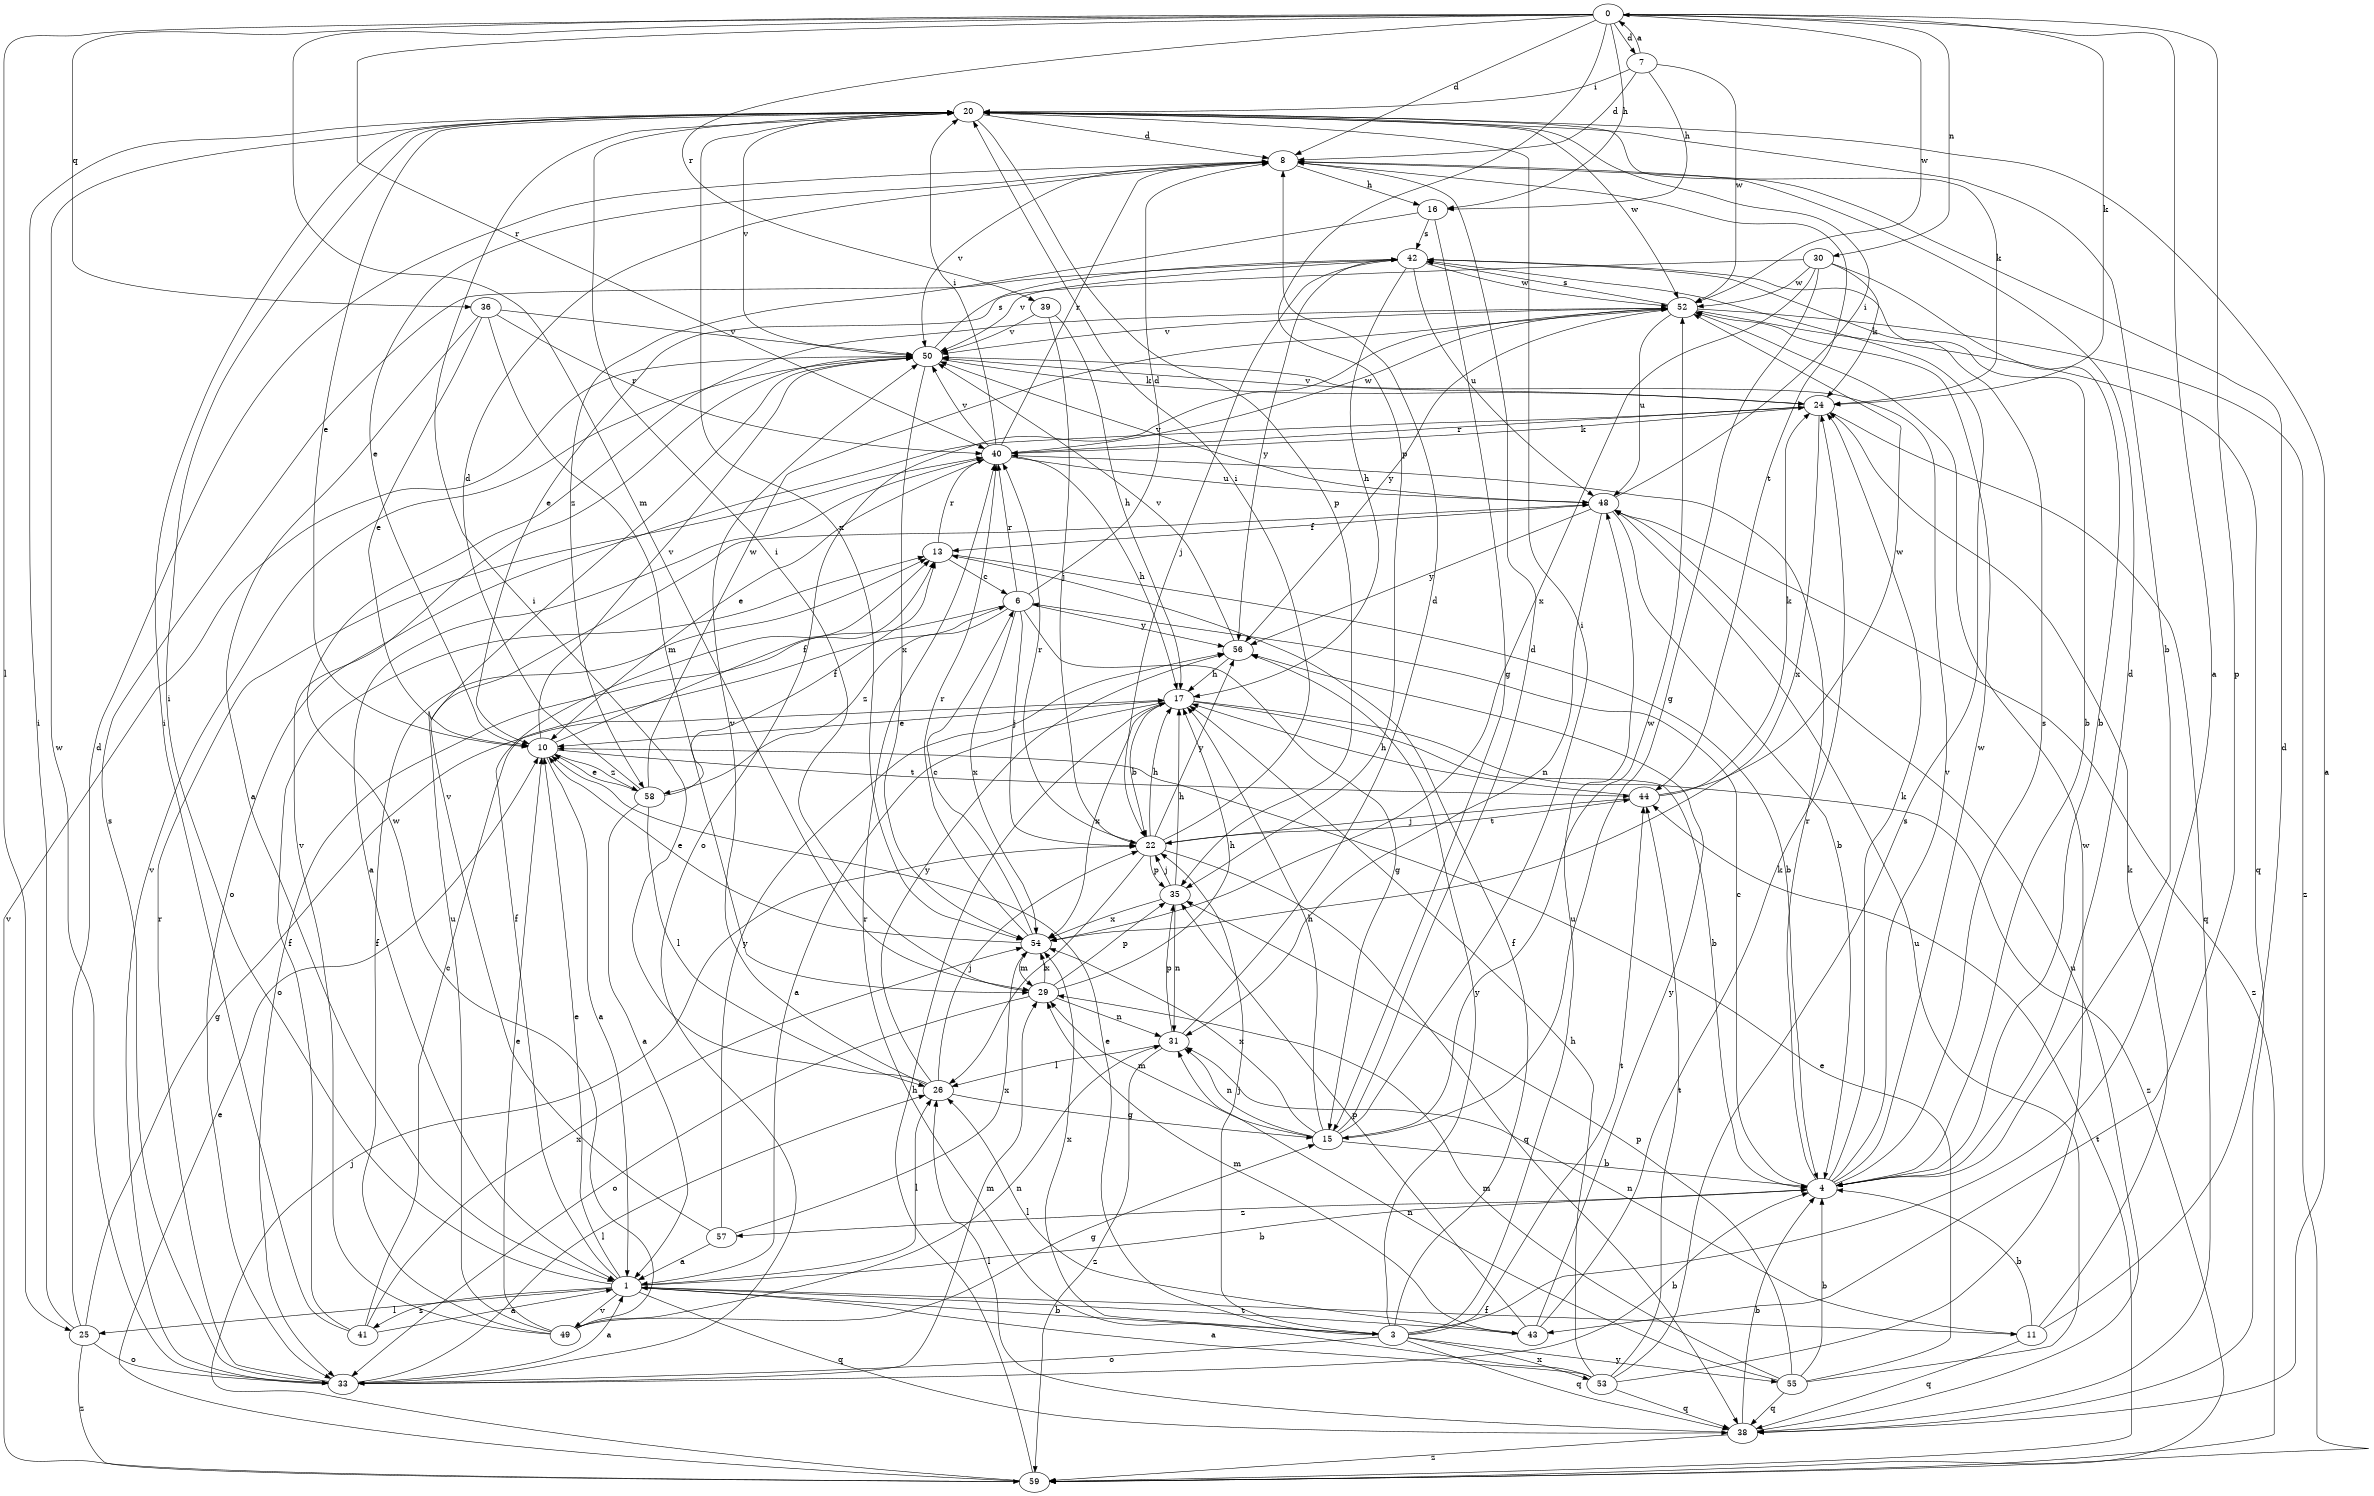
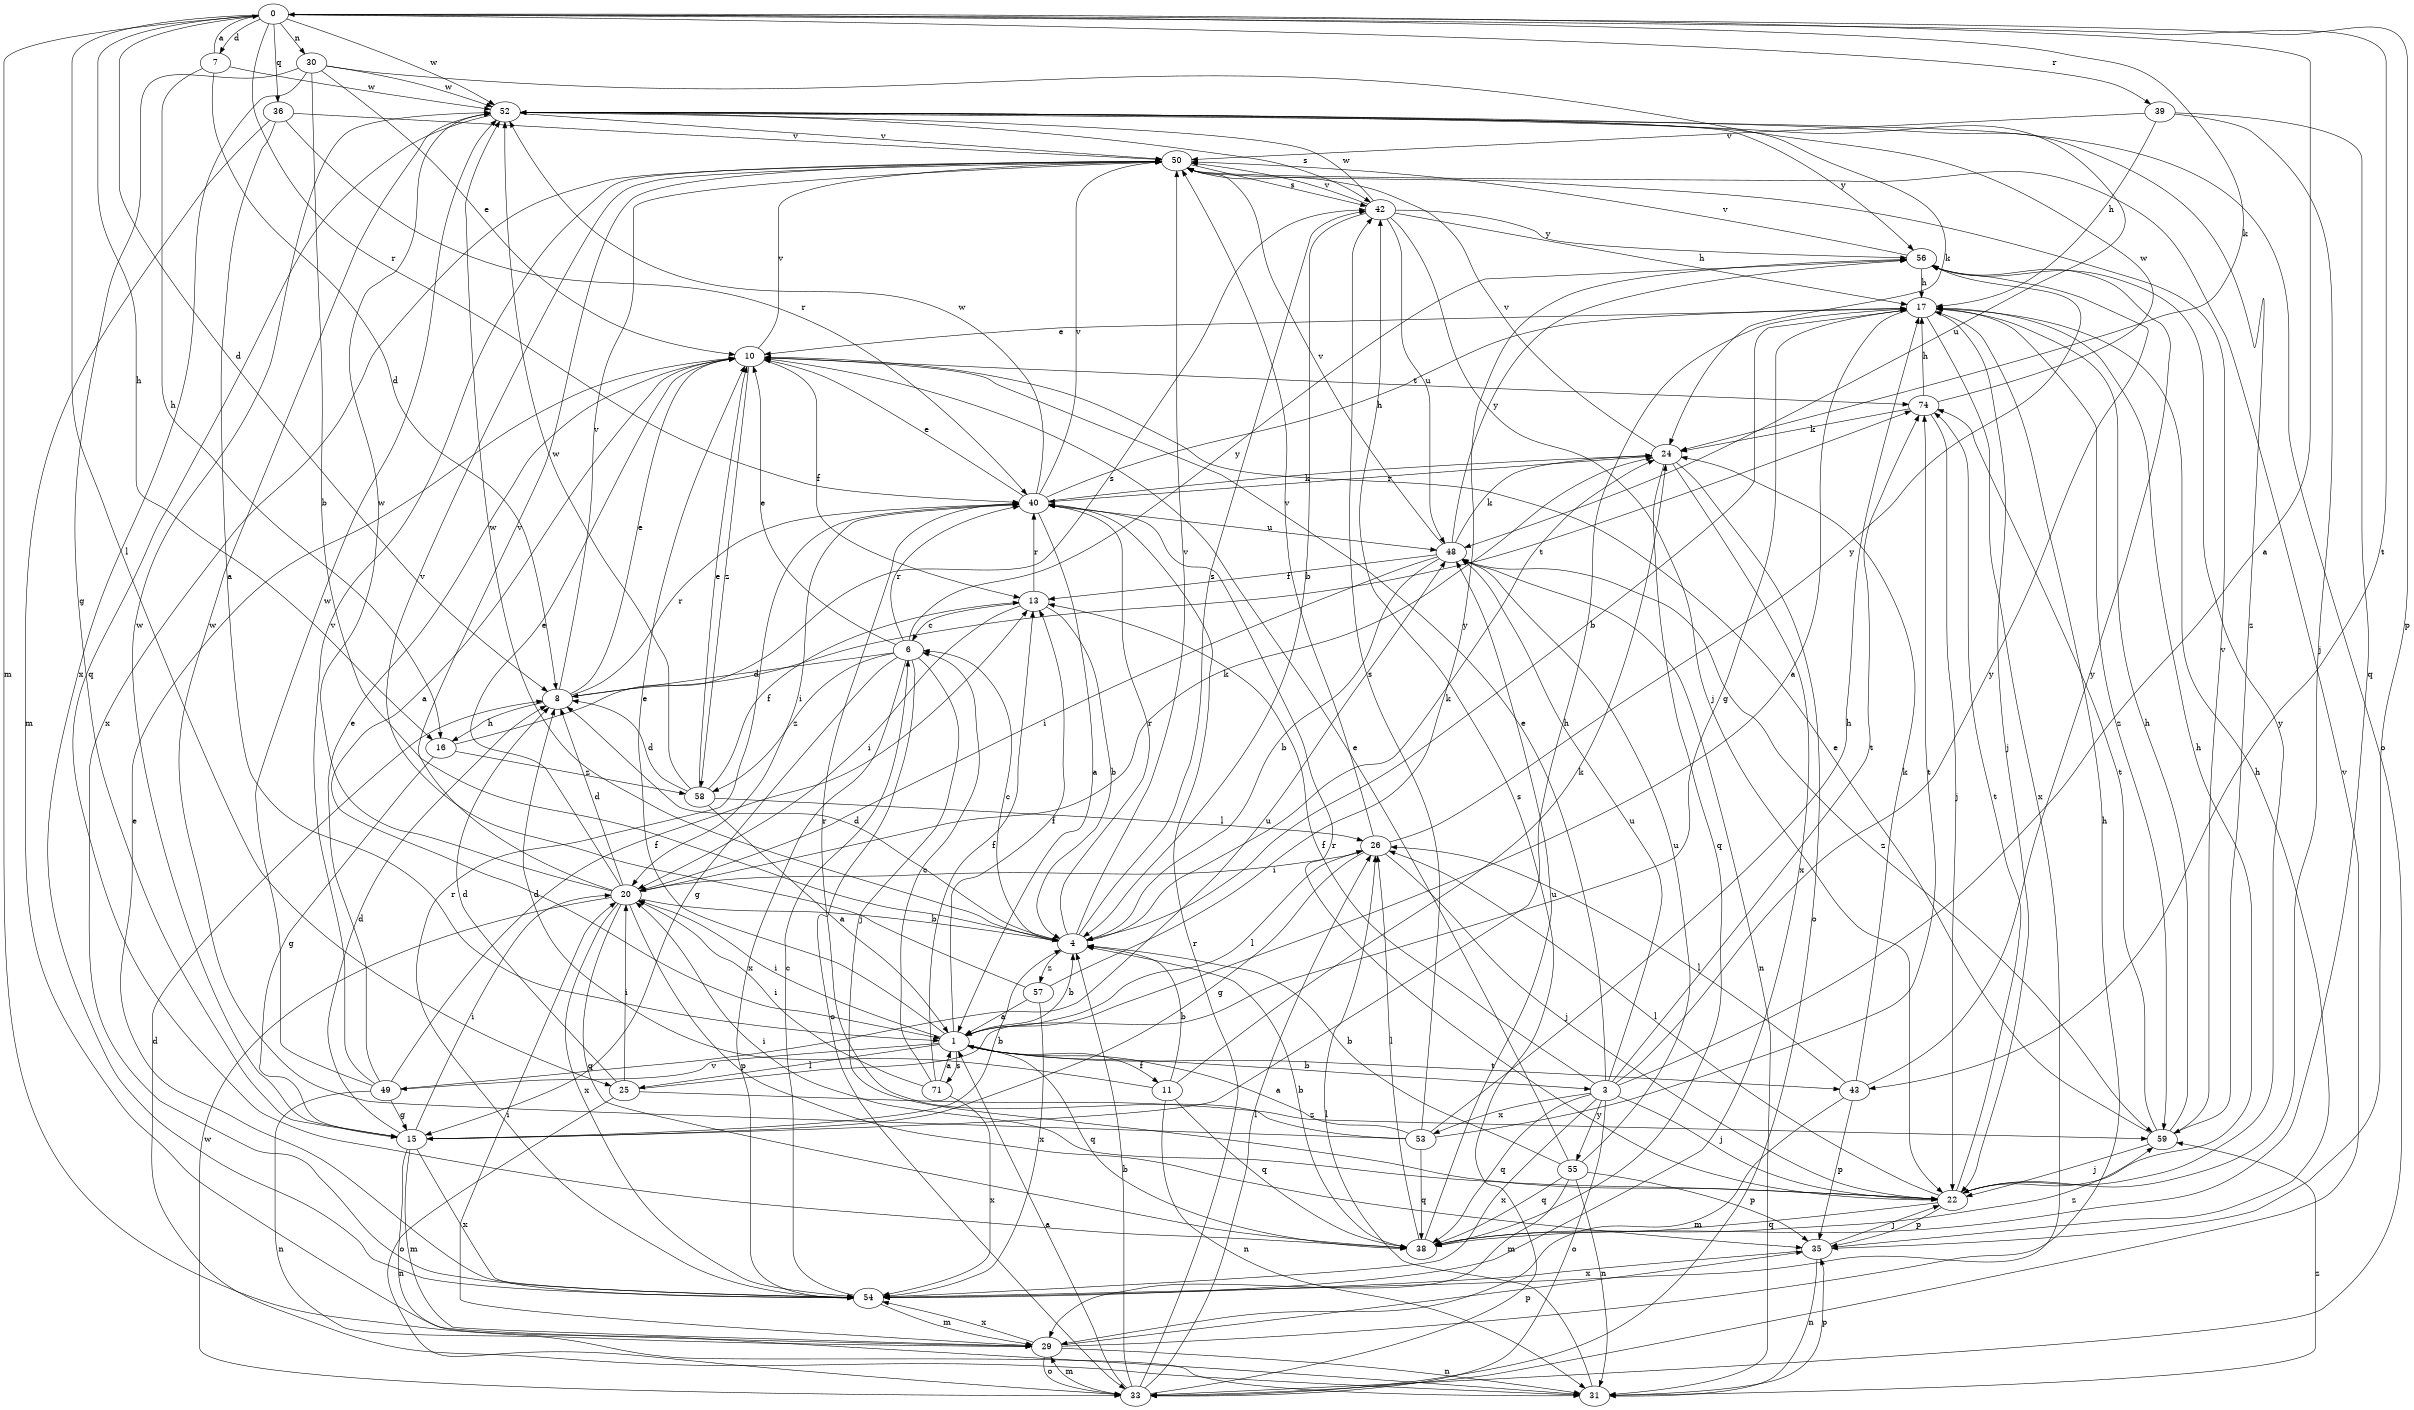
edge "7" -> "20": now "13" -> "20"
edge "40" -> "8": reversed
edge "50" -> "24": now "48" -> "24"
edge "36" -> "10": now "6" -> "10"
edge "0" -> "43": label "p" -> "t"
edge "17" -> "22": label "b" -> "j"
edge "20" -> "38": label "a" -> "q"
node "44": label "44" -> "74"
edge "39" -> "38": added, label "q"
node "41": label "41" -> "71"
